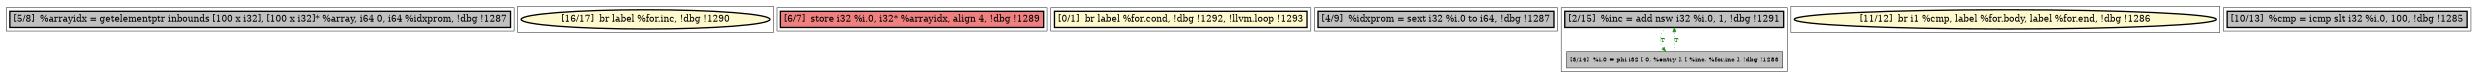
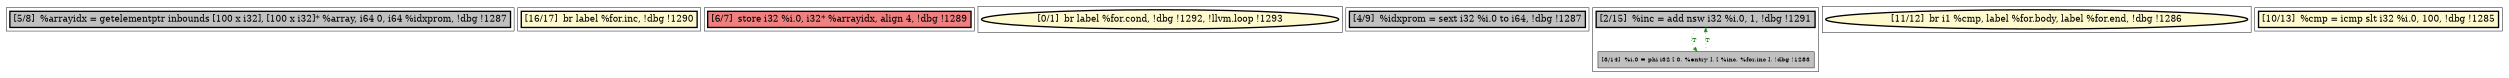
node "[16/17]  br label %for.inc, !dbg !1290": shape ellipse -> box
node "[0/1]  br label %for.cond, !dbg !1292, !llvm.loop !1293": shape box -> ellipse
node "[10/13]  %cmp = icmp slt i32 %i.0, 100, !dbg !1285": fillcolor grey -> lemonchiffon
